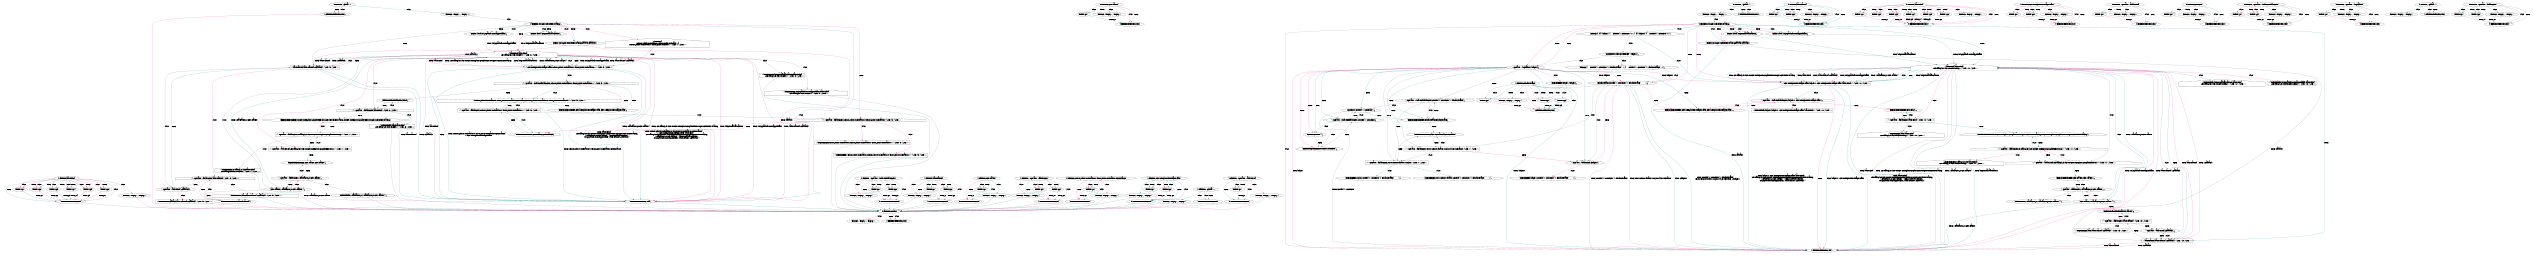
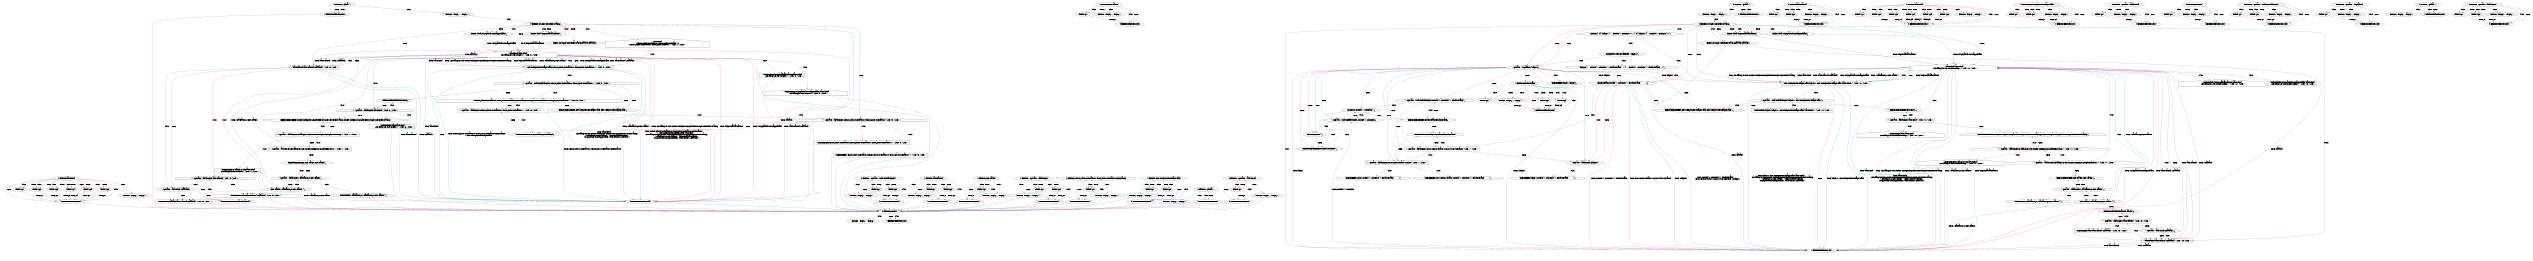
edge "(<operator>.logicalNot,!helper_)" -> "(FIELD_IDENTIFIER,BindInterface,BindInterface)": now "(<operator>.logicalNot,!helper_)" -> "(METHOD,BindInterface)"
edge "<(base.Passed,base::Passed(&callback))<SUB>13</SUB>>" -> "<(<operator>.fieldAccess,base::Passed)<SUB>13</SUB>>": label "CFG: " -> "AST: "
